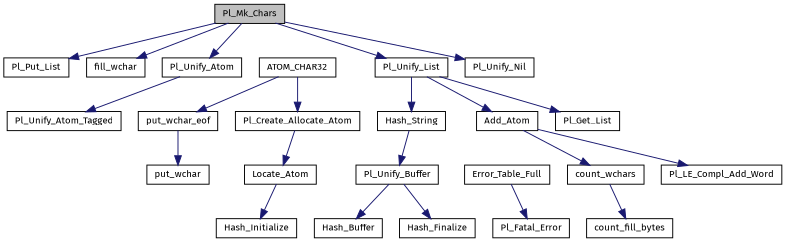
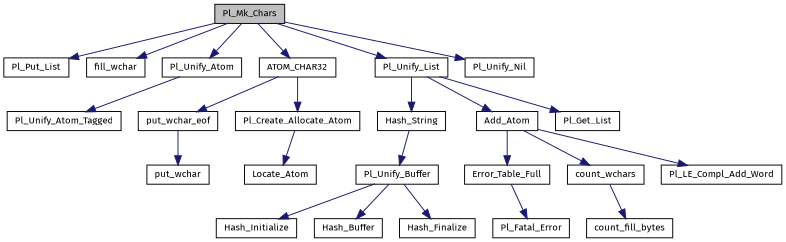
edge "Pl_Mk_Chars" -> "ATOM_CHAR32": added
edge "Add_Atom" -> "Error_Table_Full": added
edge "Locate_Atom" -> "Hash_Initialize": now "Pl_Unify_Buffer" -> "Hash_Initialize"
